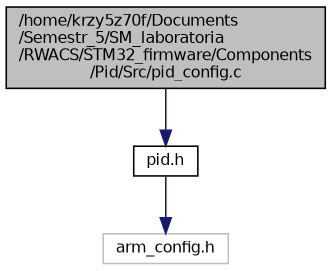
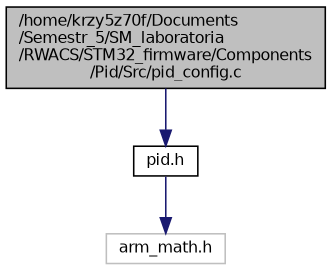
node "arm_config.h": label "arm_config.h" -> "arm_math.h"
